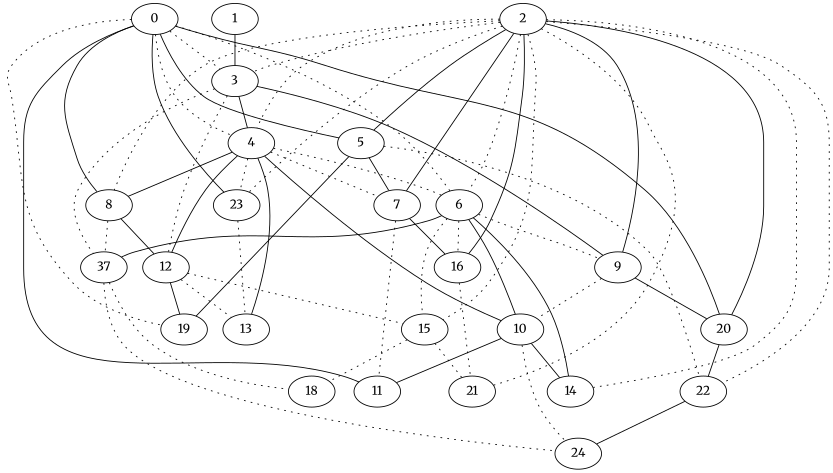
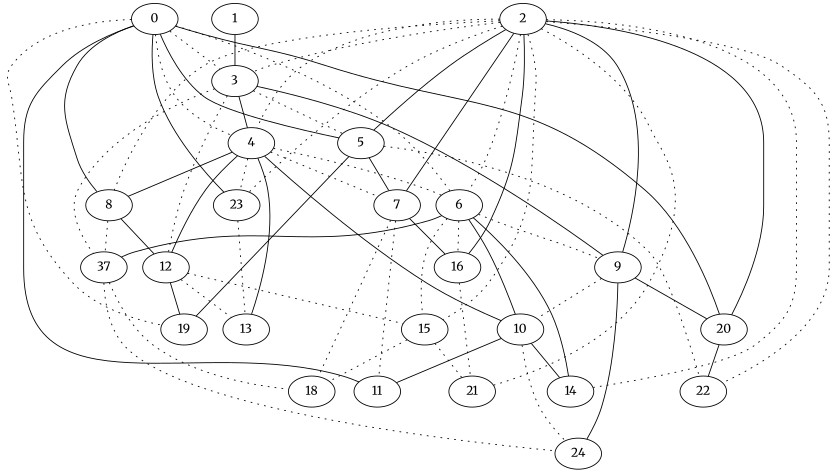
edge "3" -- "5": added
edge "7" -- "18": added
edge "22" -- "24": now "9" -- "24"
